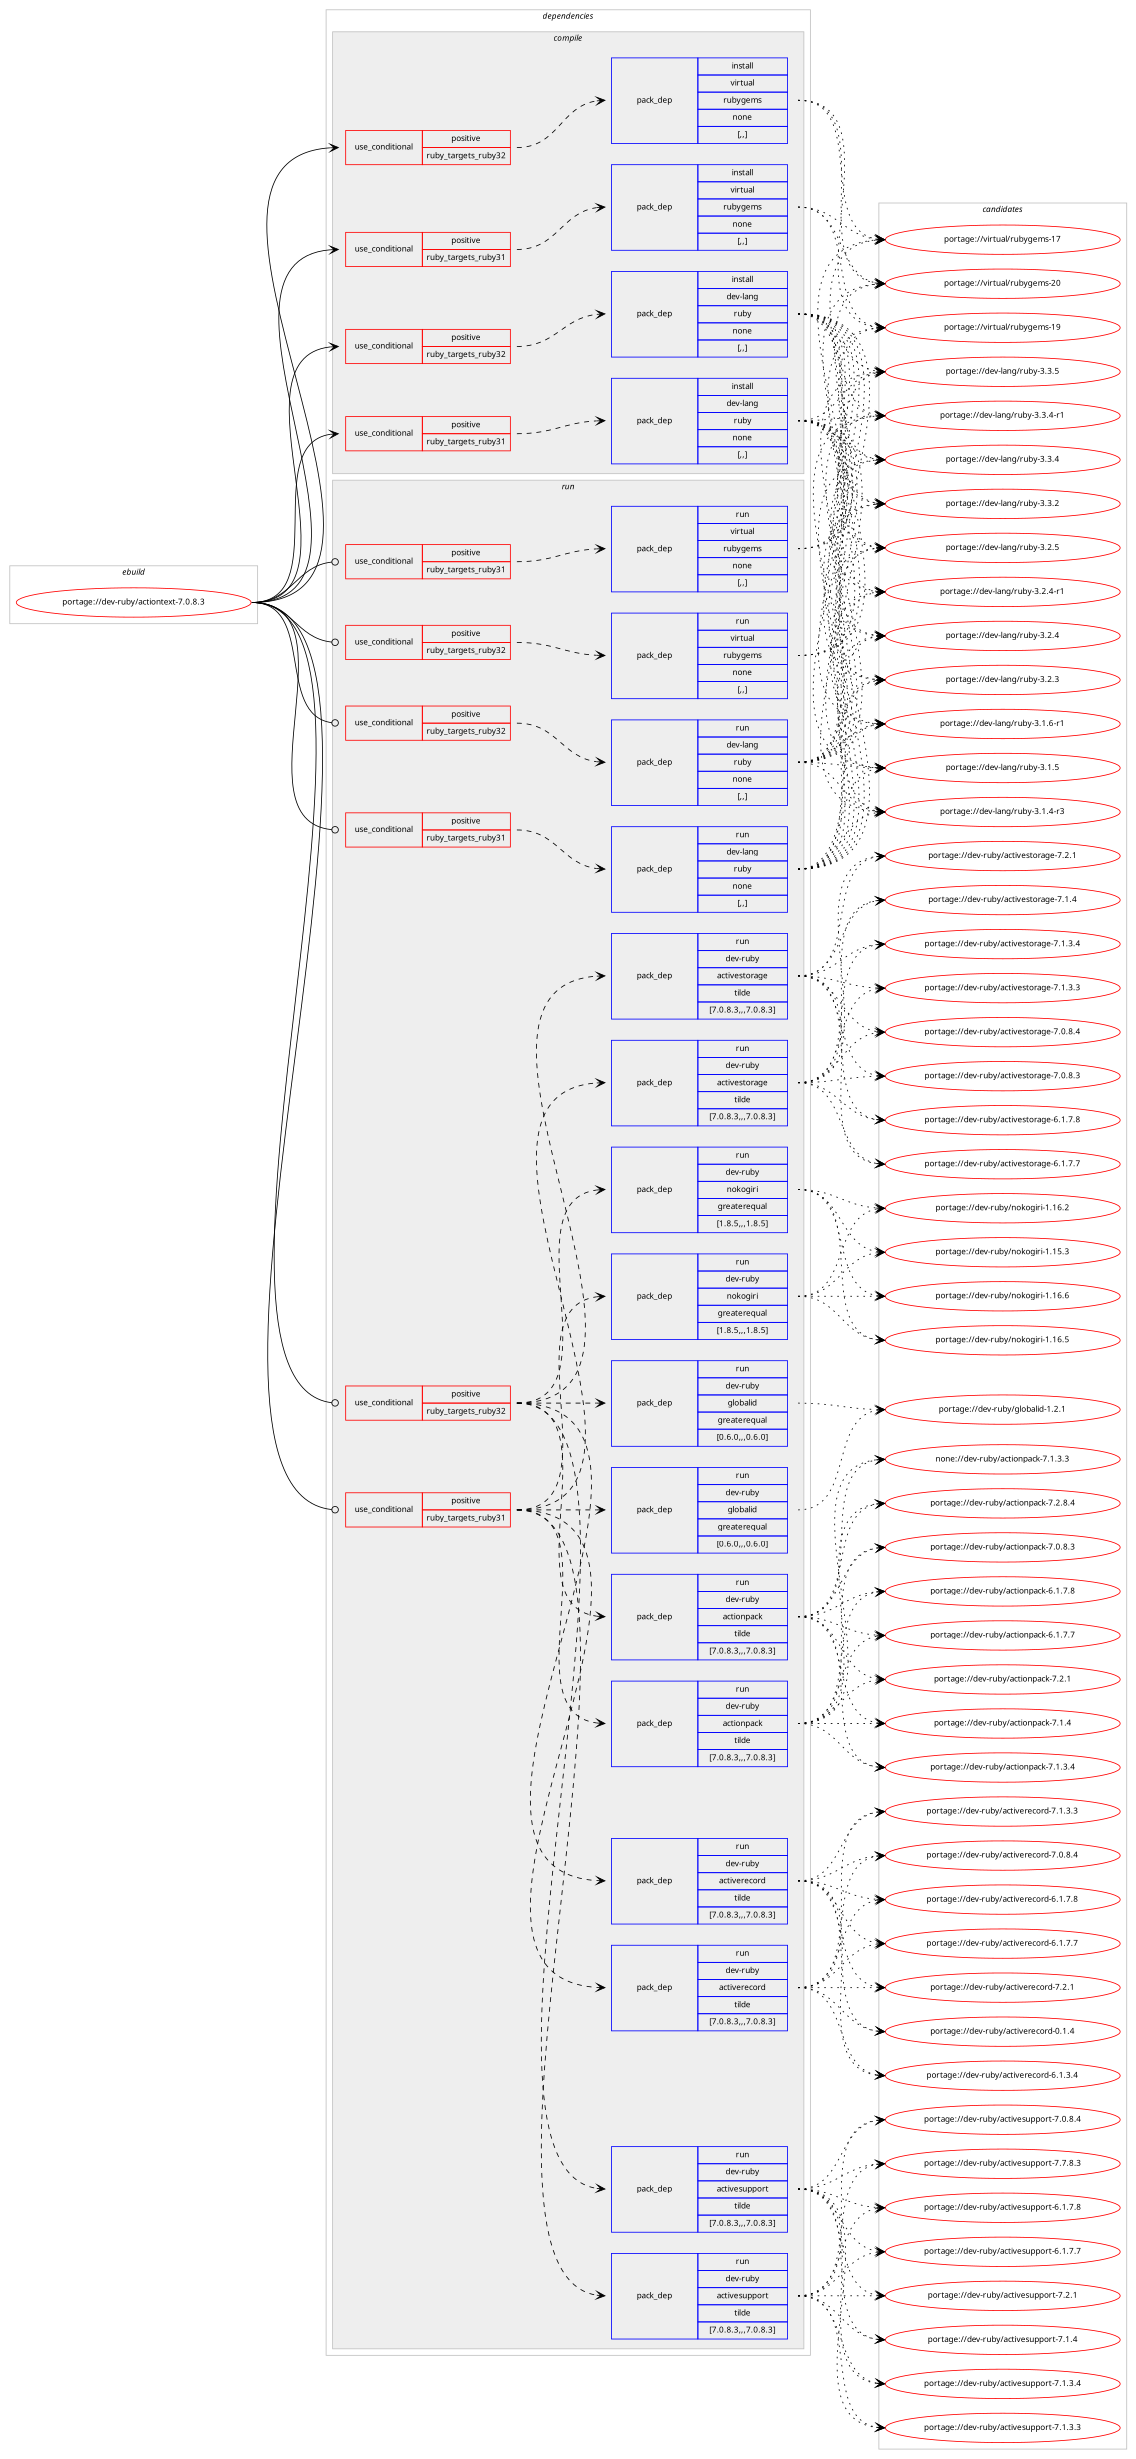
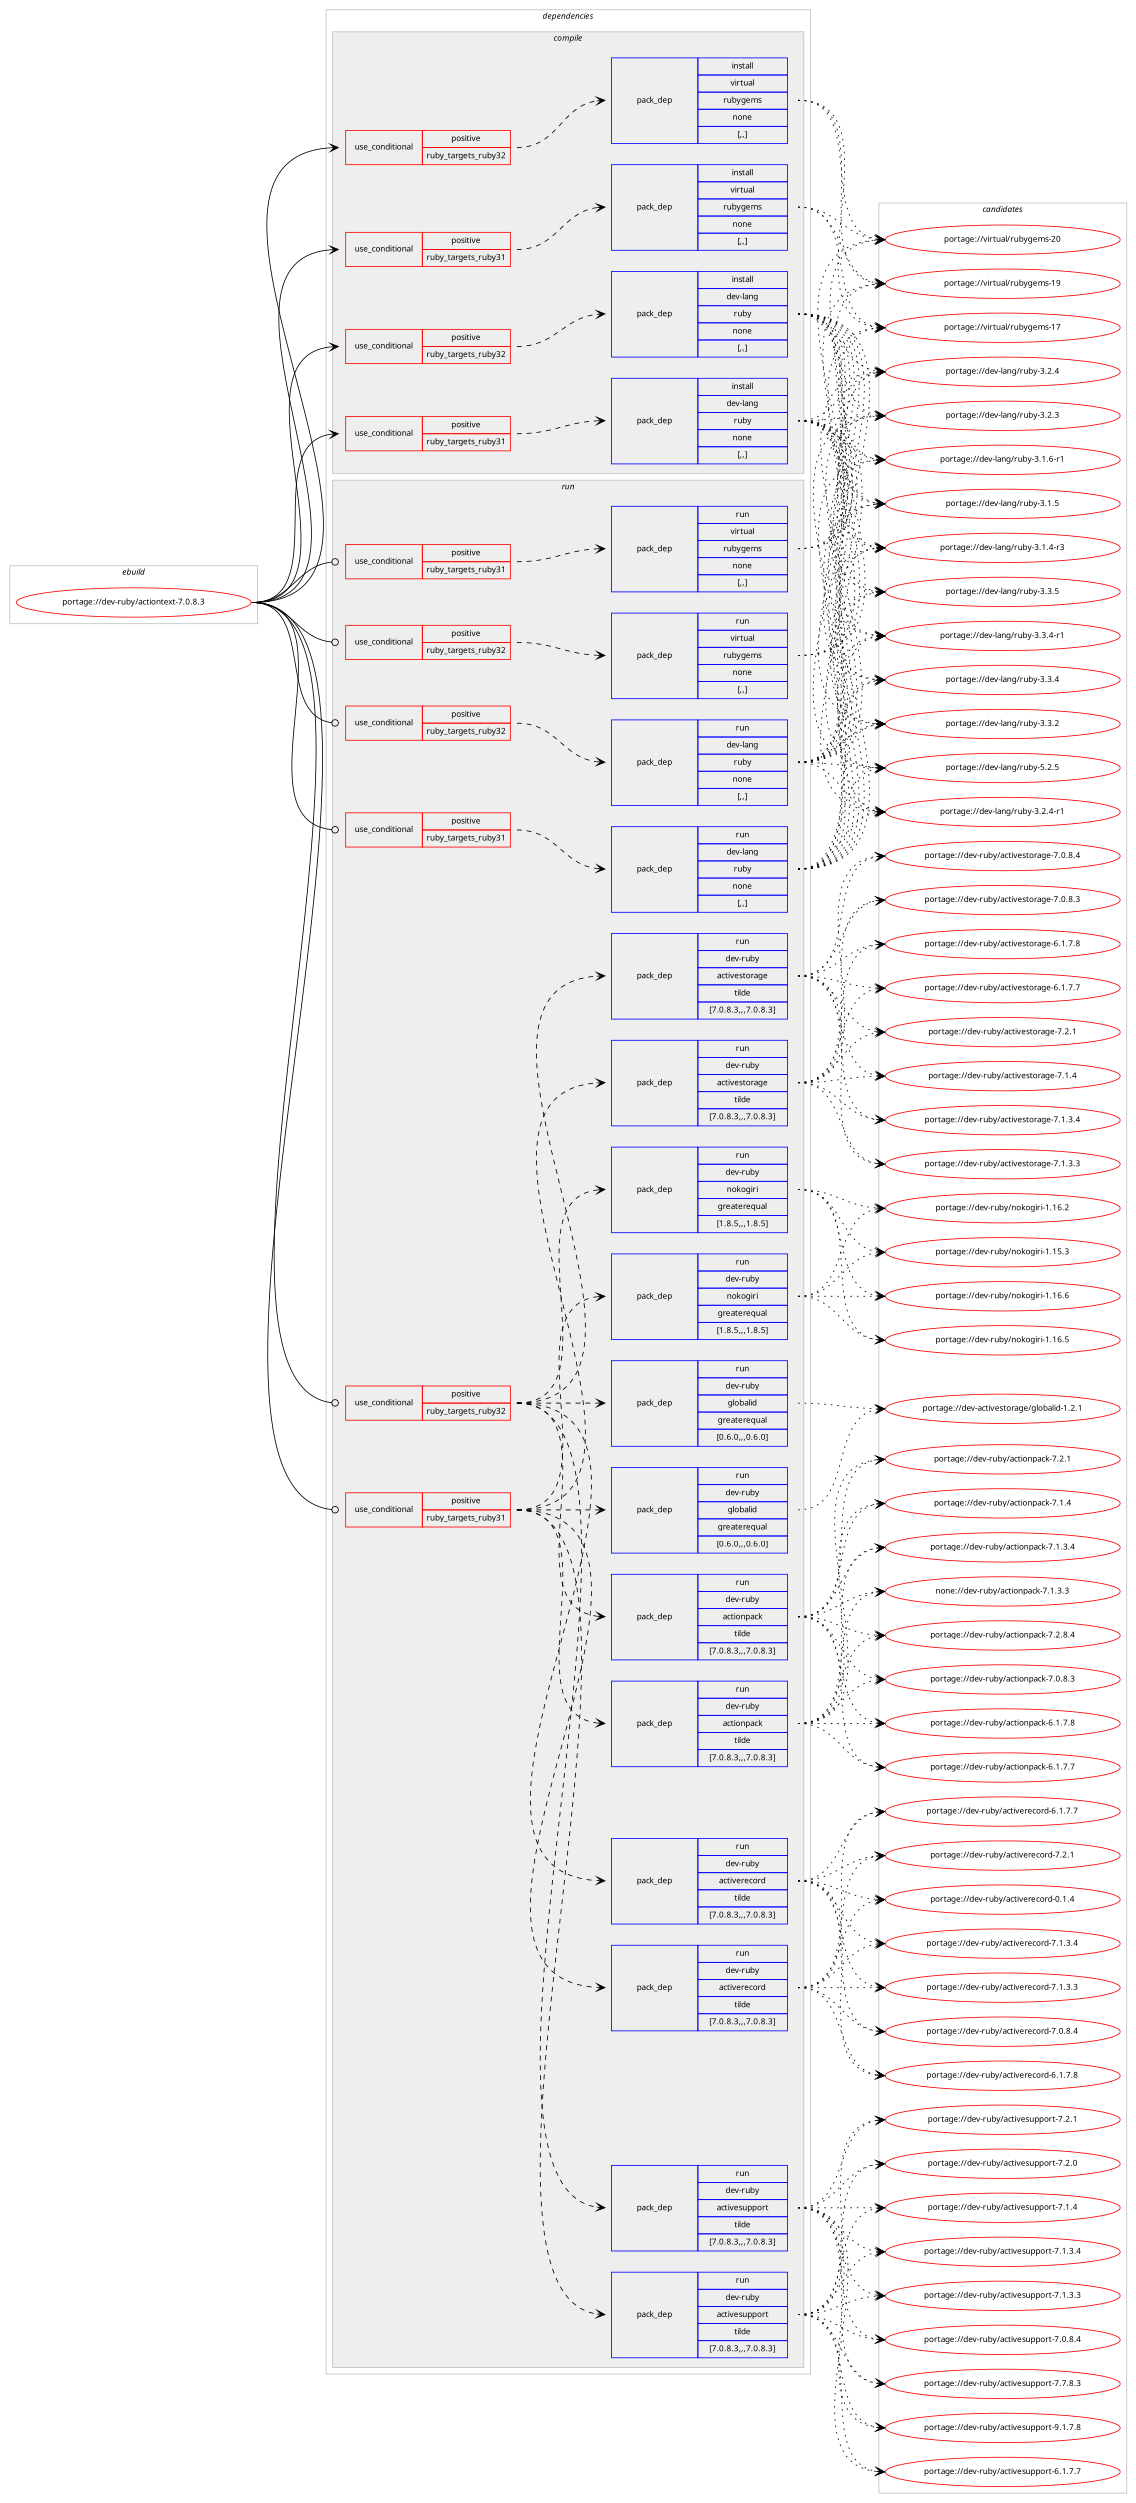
node "portage://dev-lang/ruby-3.2.5": label "portage://dev-lang/ruby-3.2.5" -> "portage://dev-lang/ruby-5.2.5"
node "portage://dev-ruby/globalid-1.2.1": label "portage://dev-ruby/globalid-1.2.1" -> "portage://dev-activestorage/globalid-1.2.1"
node "portage://dev-ruby/activerecord-6.1.3.4": label "portage://dev-ruby/activerecord-6.1.3.4" -> "portage://dev-ruby/activerecord-7.1.3.4"
node "portage://dev-ruby/activesupport-7.2.0": added
node "portage://dev-ruby/activesupport-6.1.7.8": label "portage://dev-ruby/activesupport-6.1.7.8" -> "portage://dev-ruby/activesupport-9.1.7.8"
